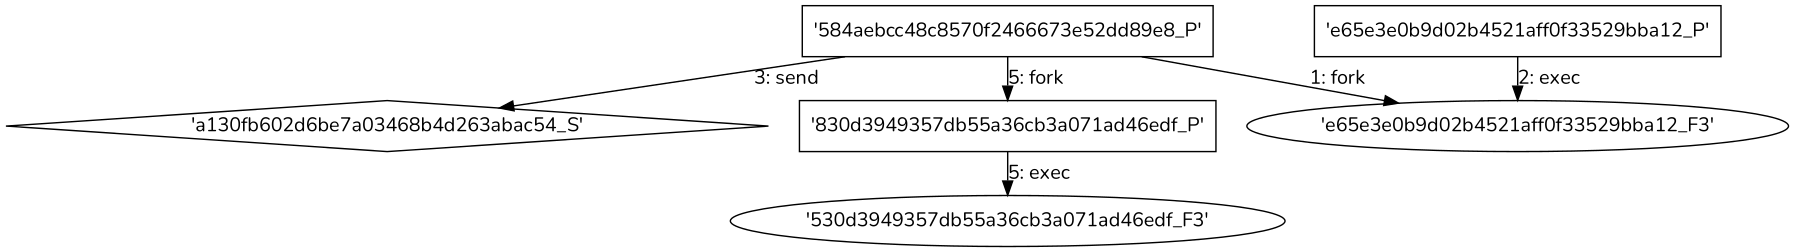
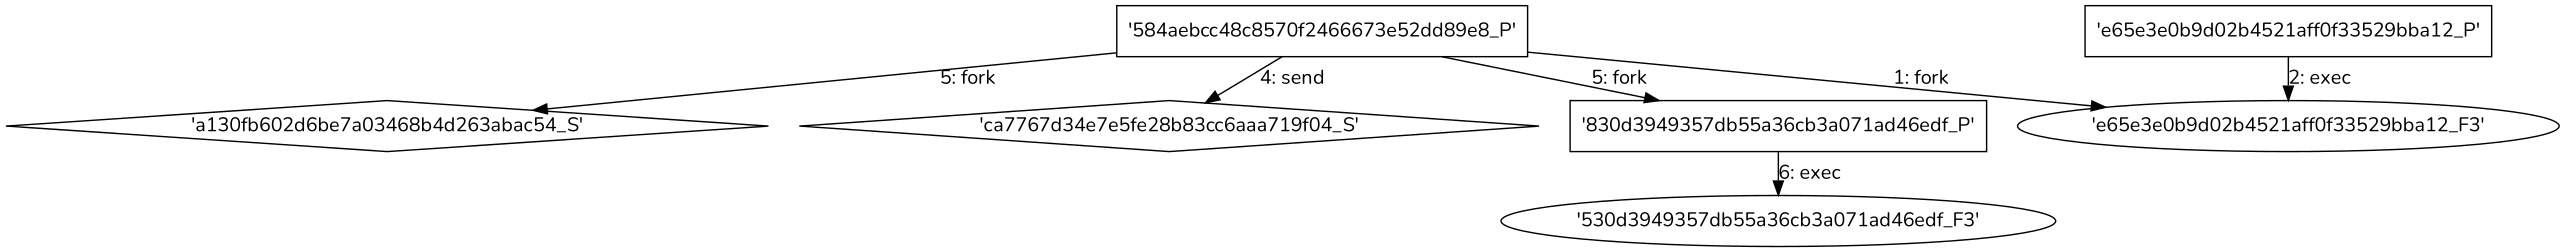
edge "'584aebcc48c8570f2466673e52dd89e8_P'" -> "'a130fb602d6be7a03468b4d263abac54_S'": label "3: send" -> "5: fork"
node "'ca7767d34e7e5fe28b83cc6aaa719f04_S'": added
edge "'830d3949357db55a36cb3a071ad46edf_P'" -> "'530d3949357db55a36cb3a071ad46edf_F3'": label "5: exec" -> "6: exec"
